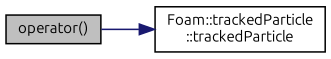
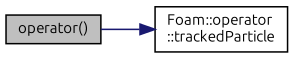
node "Foam::trackedParticle ::trackedParticle": label "Foam::trackedParticle ::trackedParticle" -> "Foam::operator ::trackedParticle"
